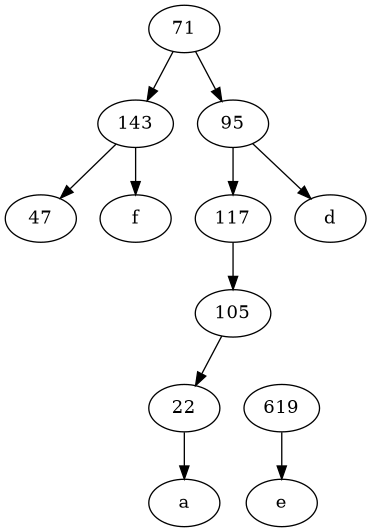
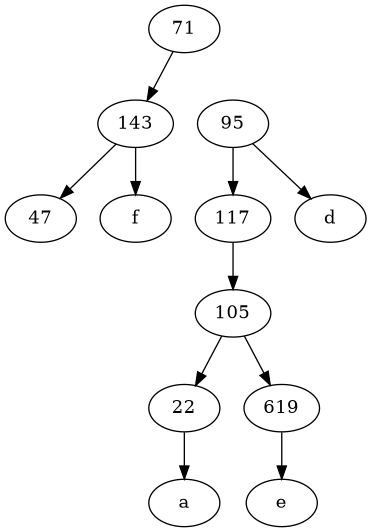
edge "71" -> "95": removed
edge "105" -> "619": added
